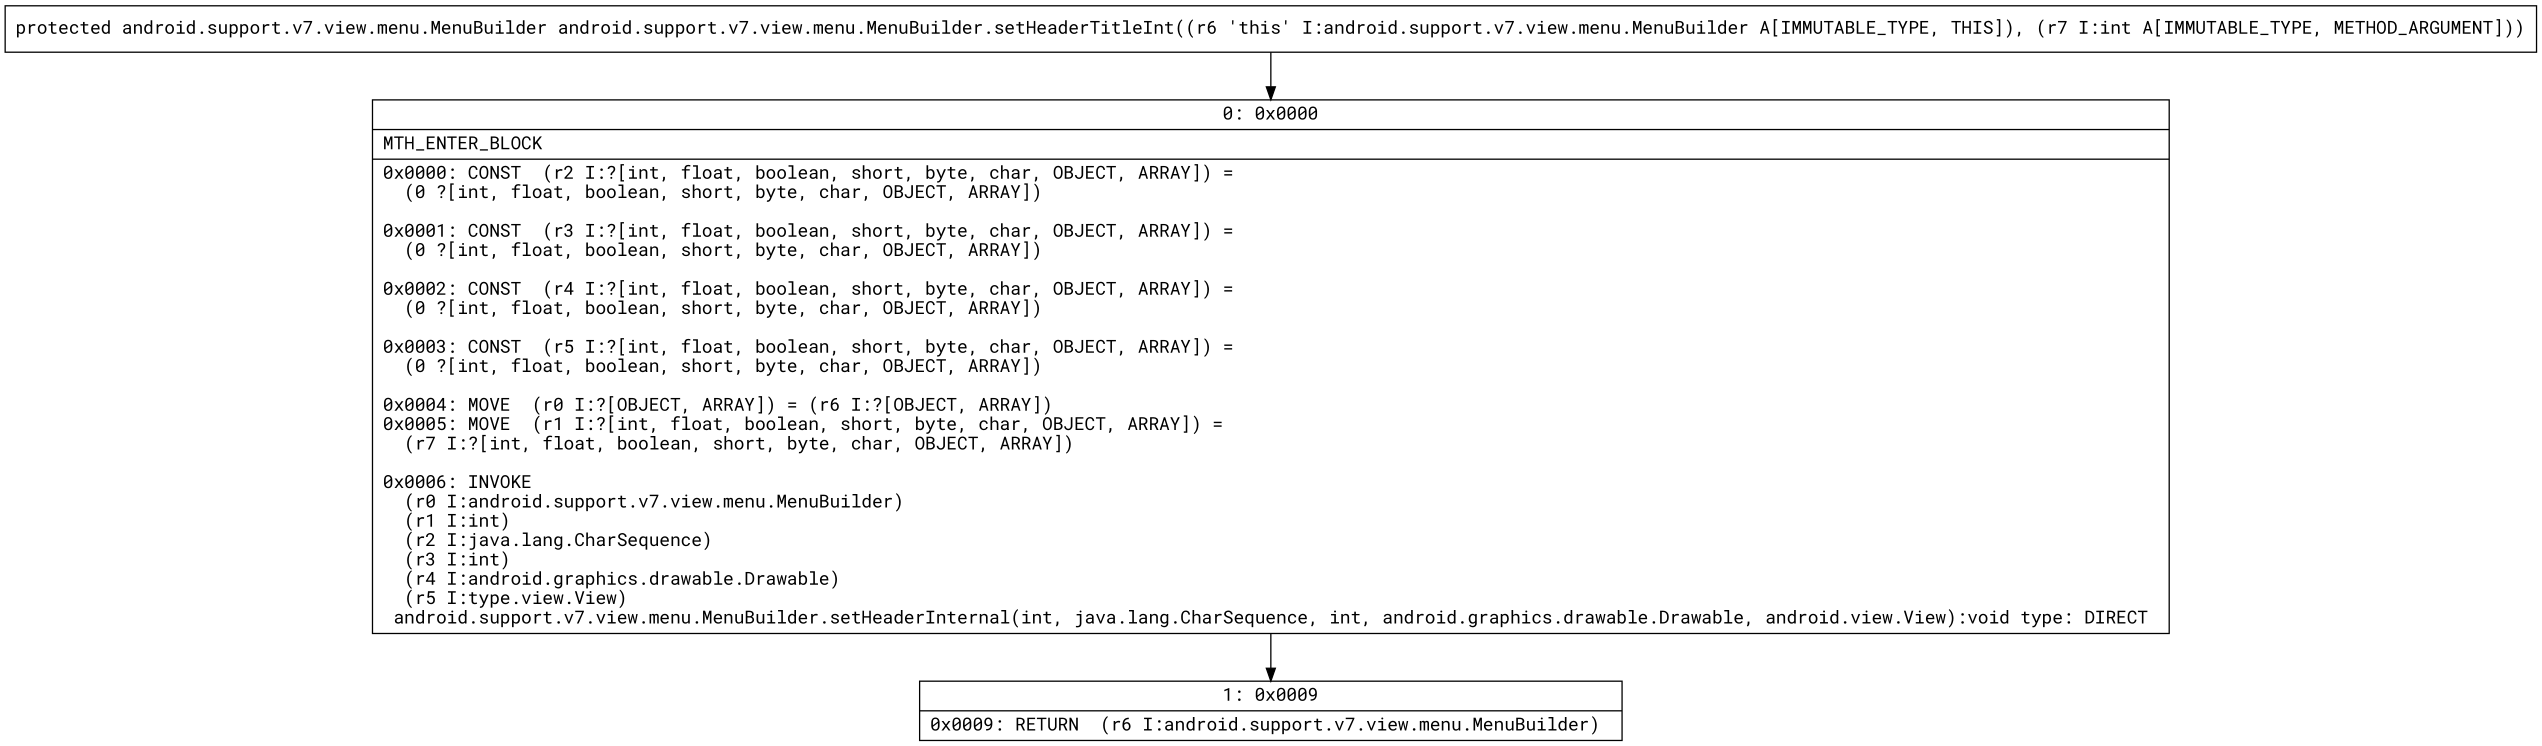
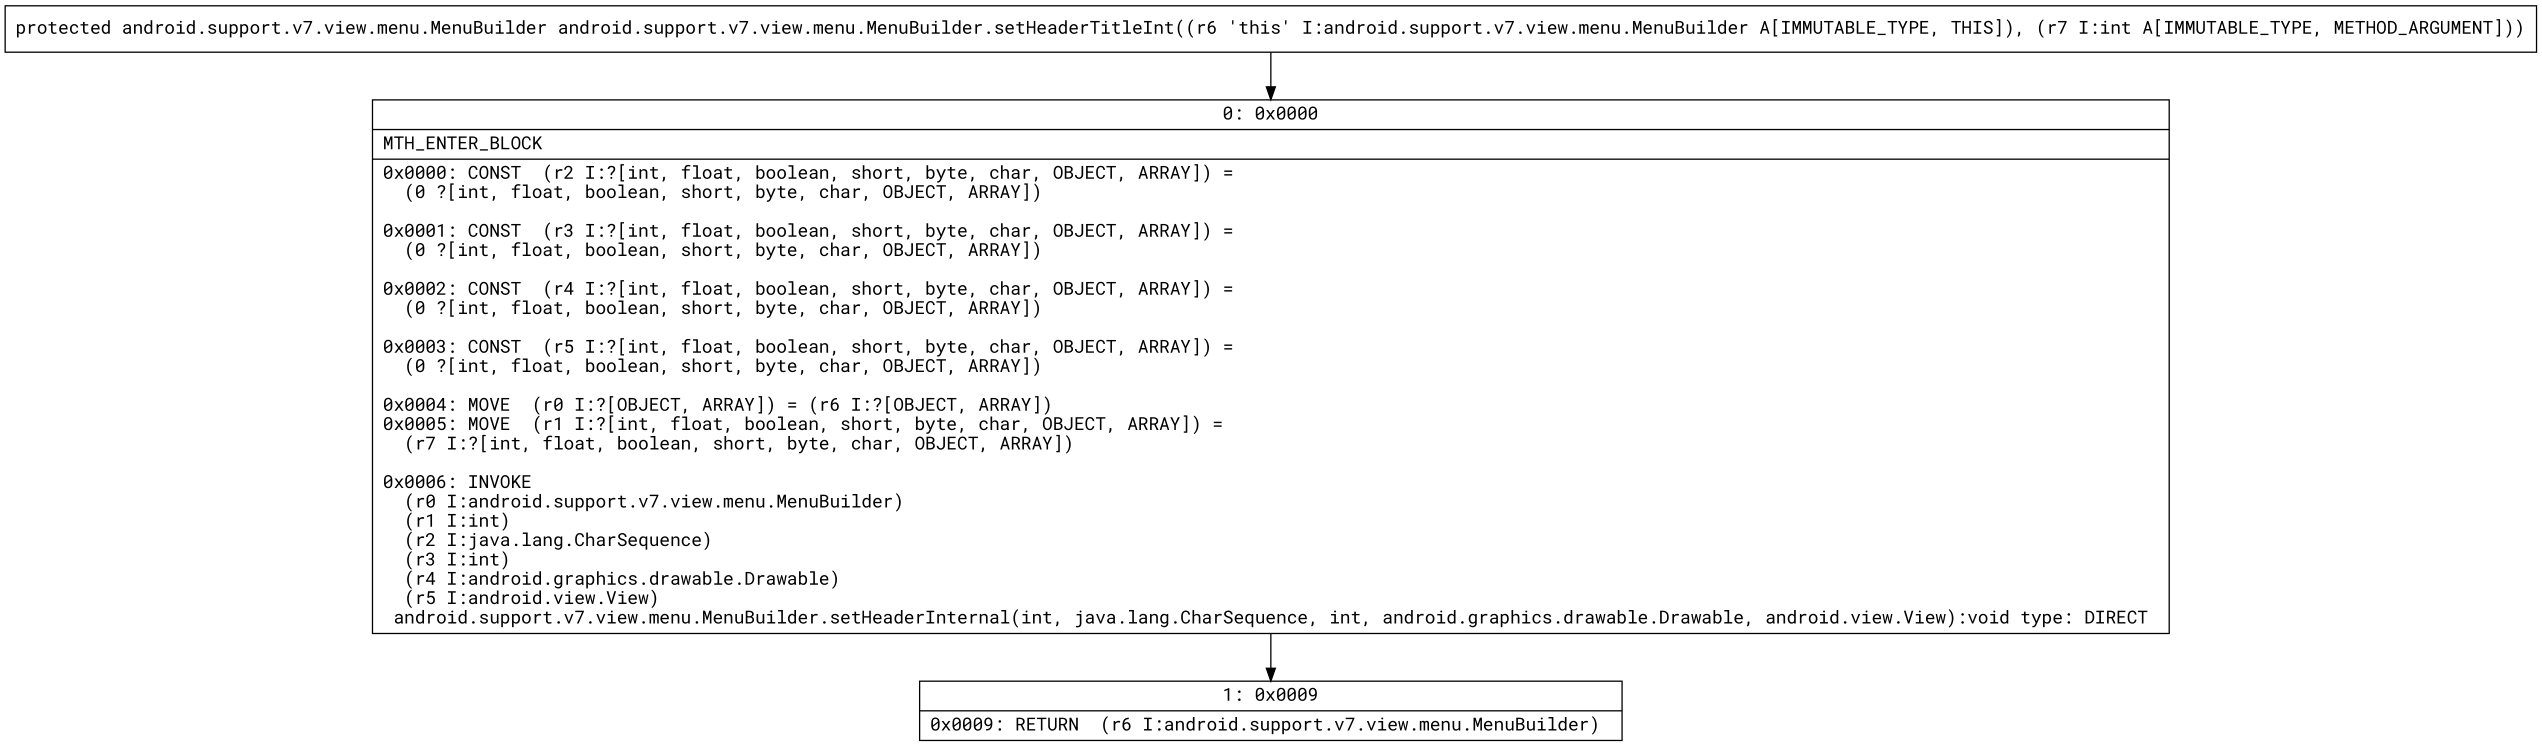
node "0: 0x0000": text "(r5 I:type.view.View)" -> "(r5 I:android.view.View)"
